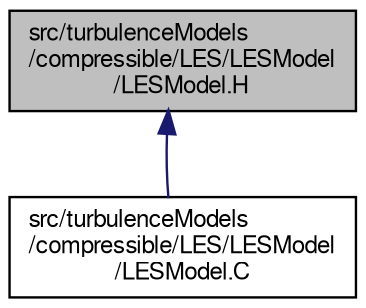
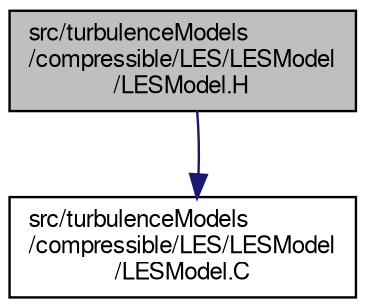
edge "src/turbulenceModels /compressible/LES/LESModel /LESModel.C" -> "src/turbulenceModels /compressible/LES/LESModel /LESModel.H": reversed
